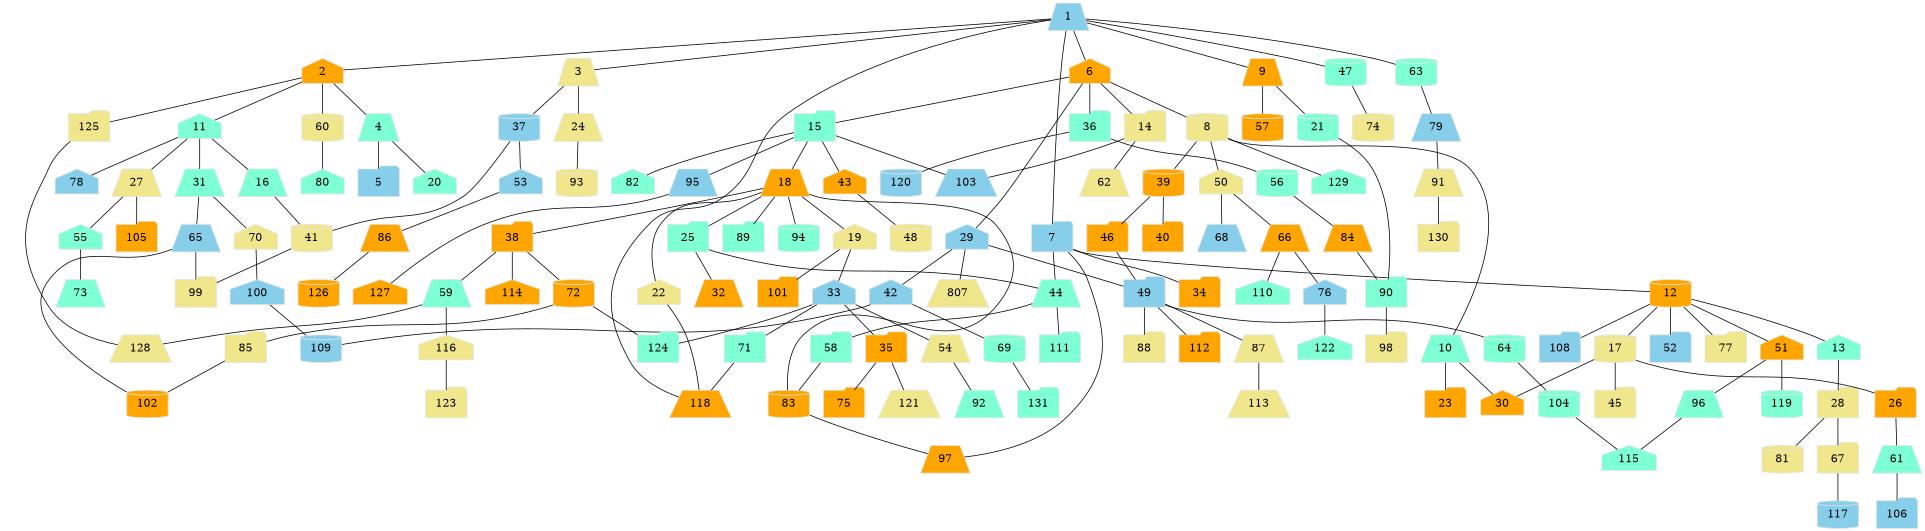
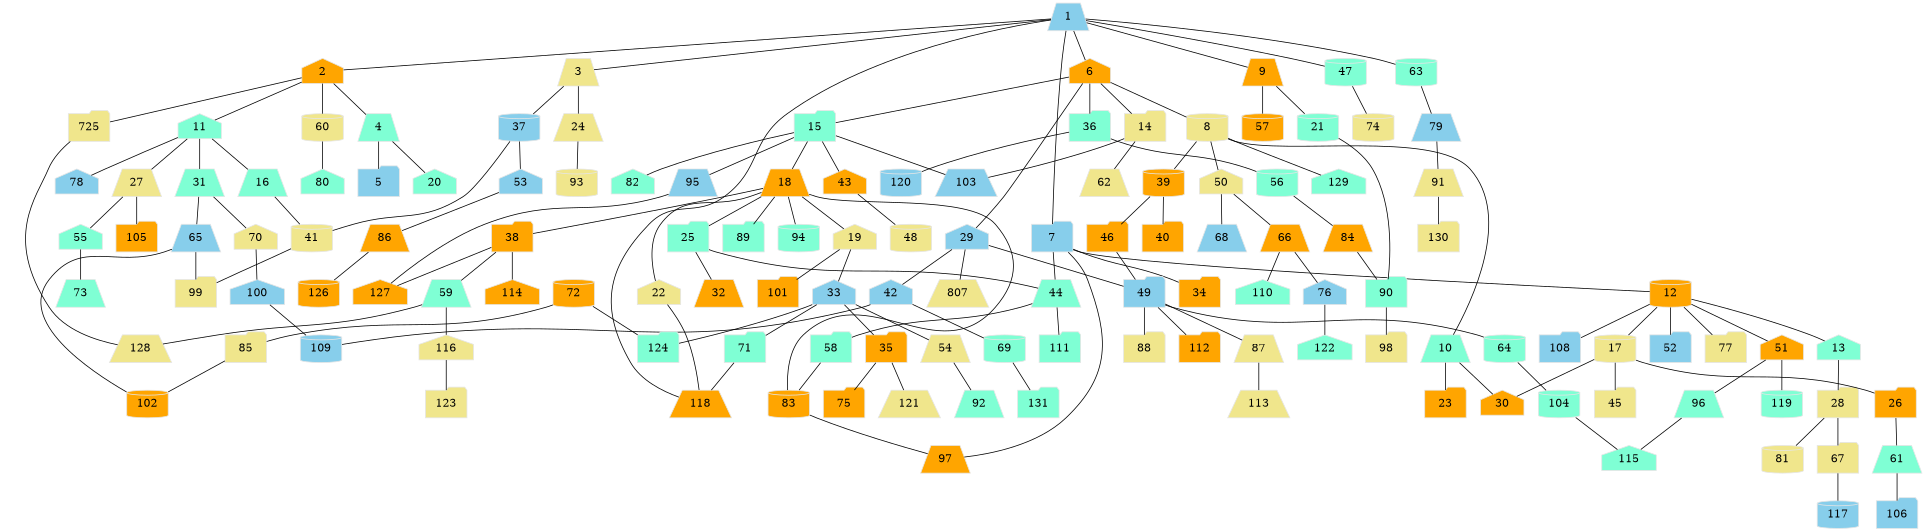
node "125": label "125" -> "725"
edge "38" -- "72": now "38" -- "127"
